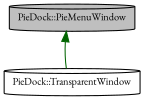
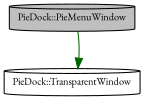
edge "PieDock::TransparentWindow" -> "PieDock::PieMenuWindow": reversed
